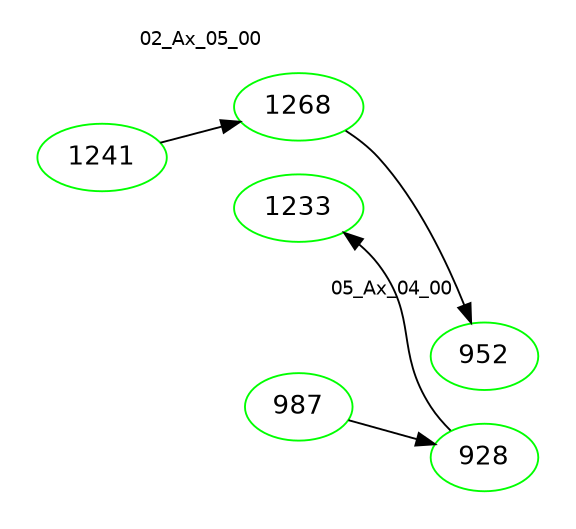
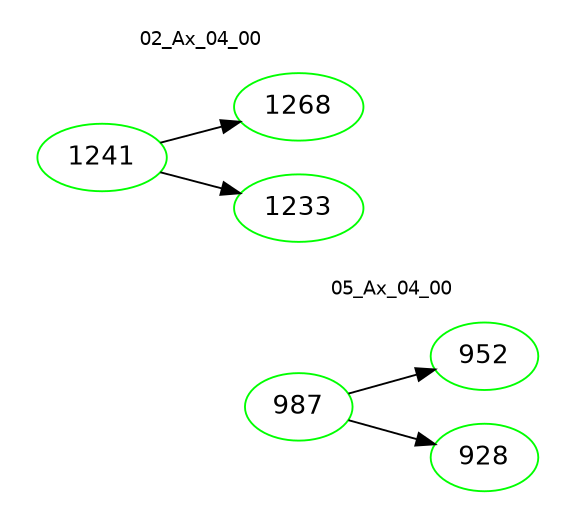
cluster "02_Ax_05_00": label "02_Ax_05_00" -> "02_Ax_04_00"
edge "1268" -> "952": now "987" -> "952"
edge "928" -> "1233": now "1241" -> "1233"
